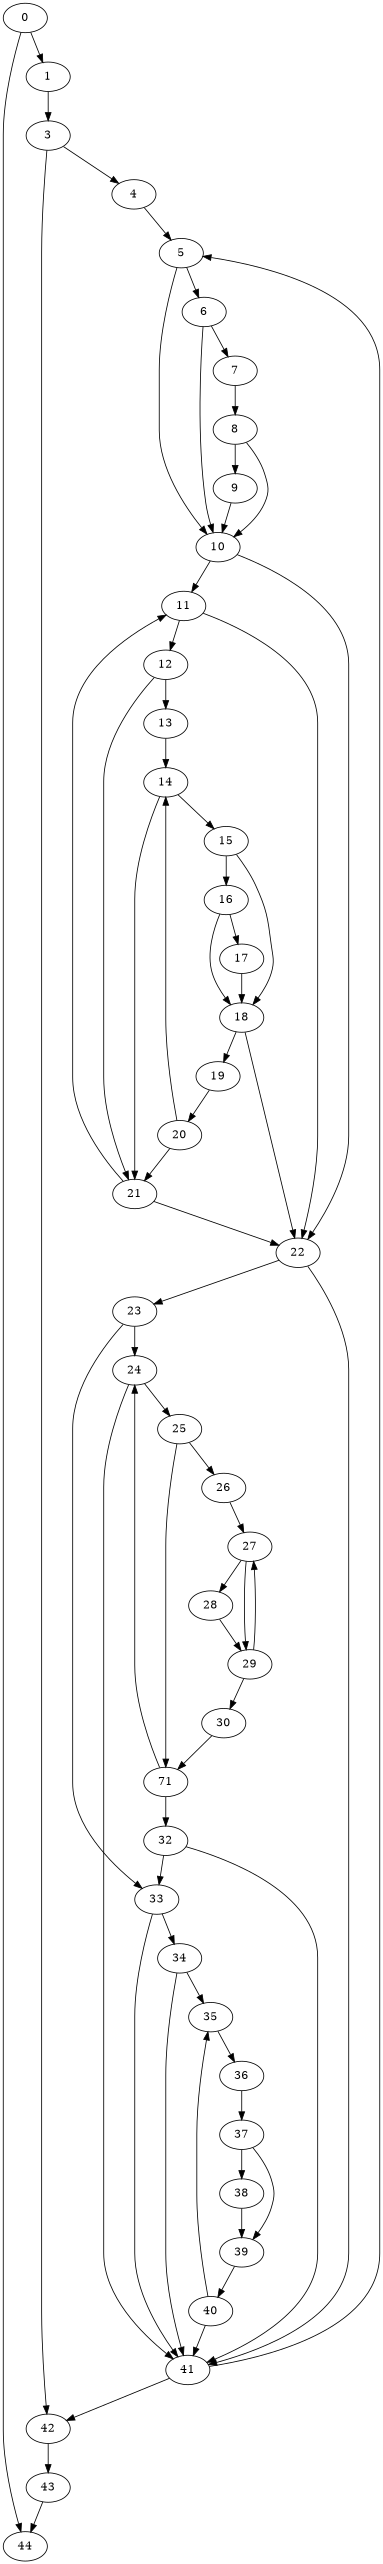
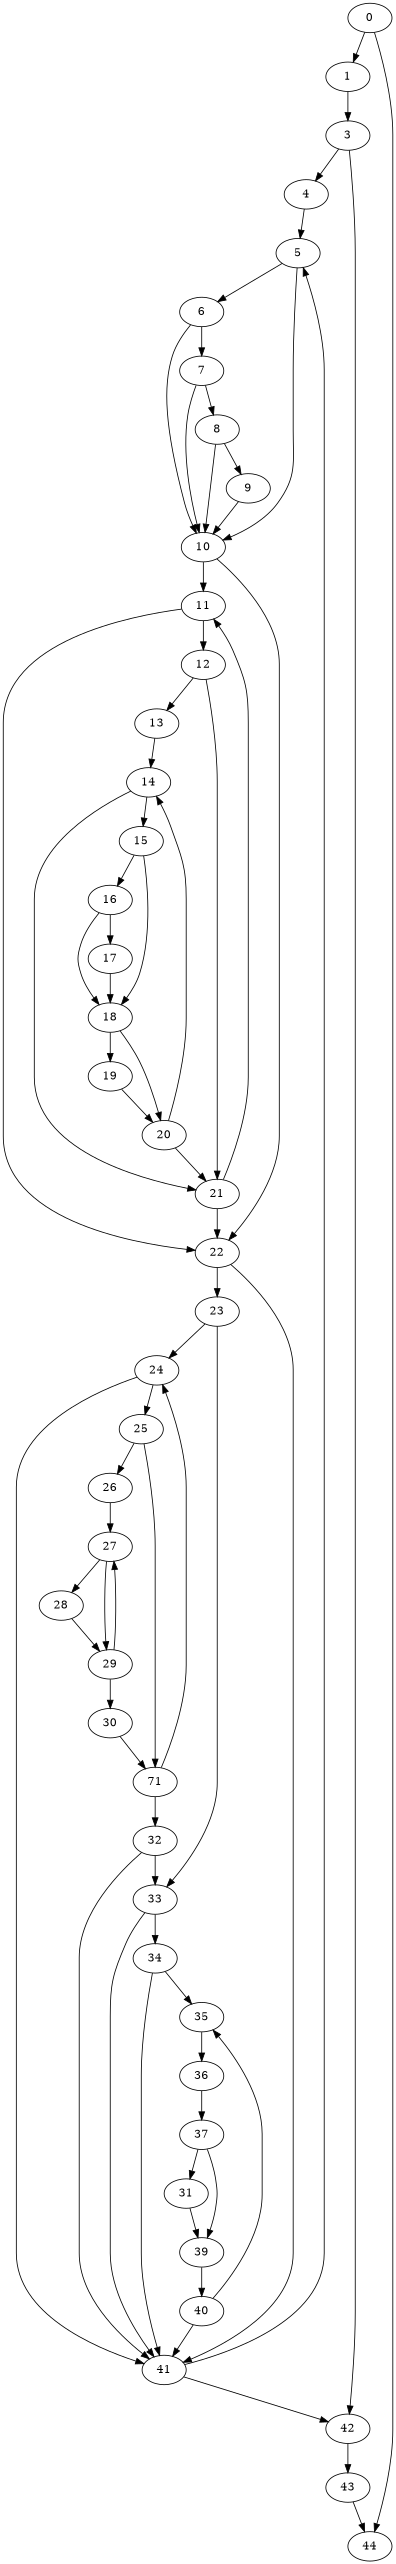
edge "7" -> "10": added
edge "18" -> "22": now "18" -> "20"
node "38": label "38" -> "31"
